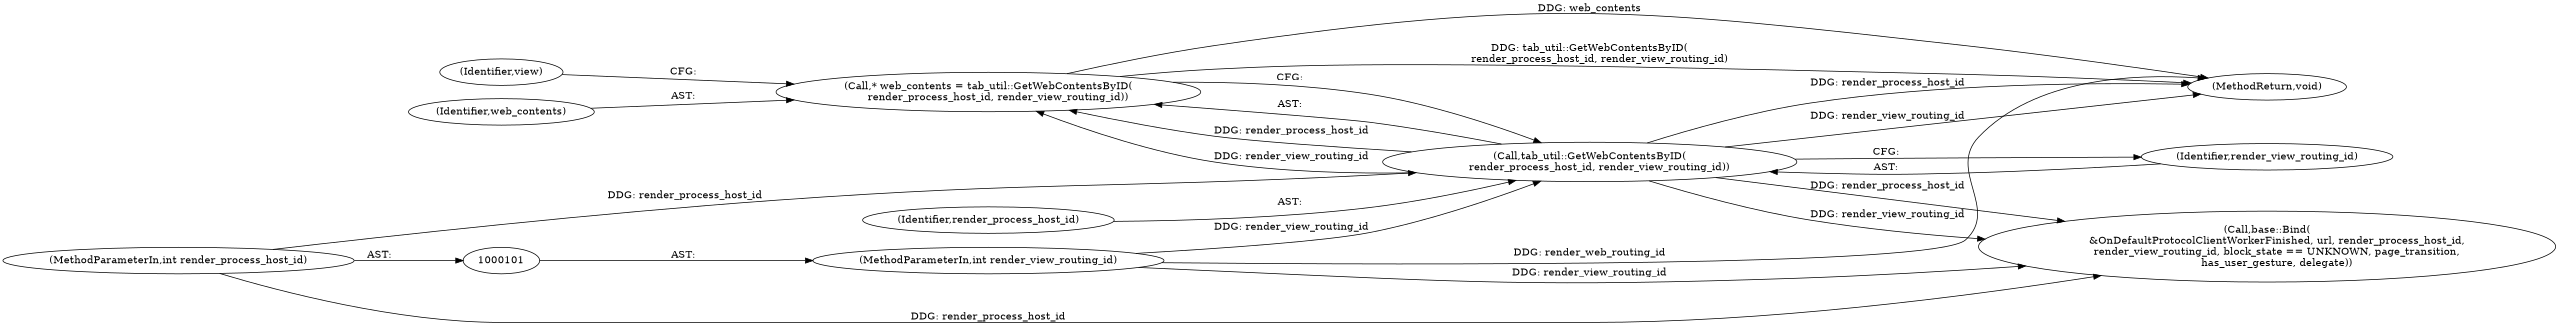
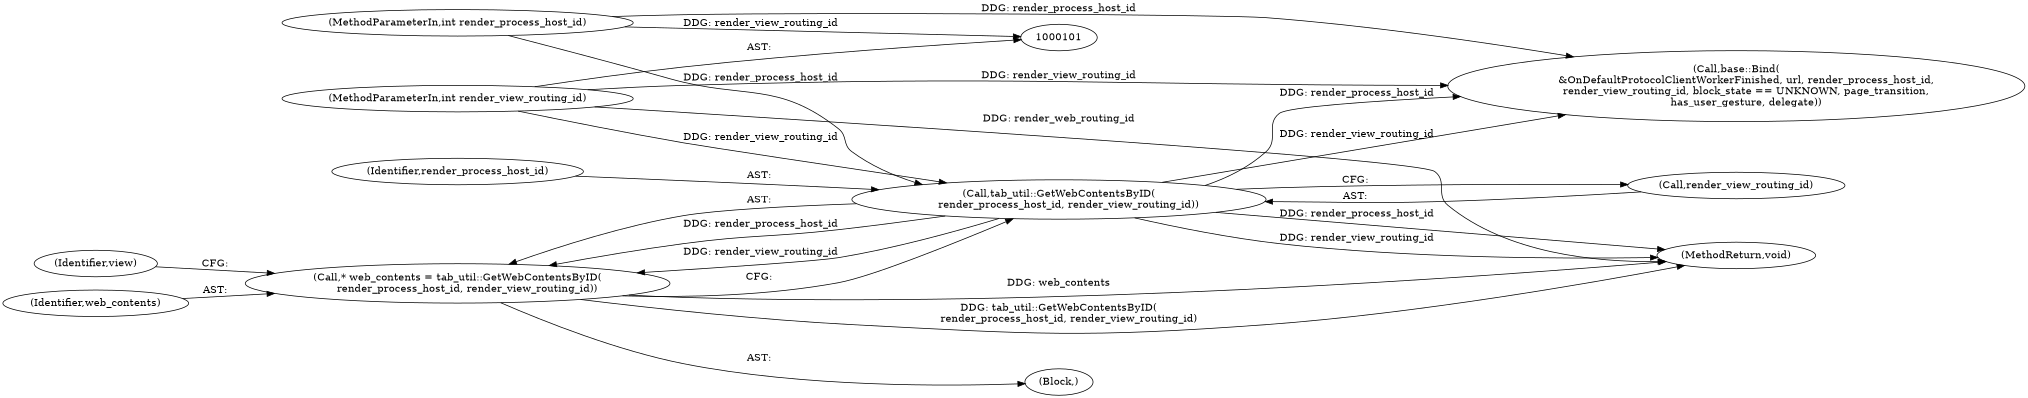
node "(Identifier,render_view_routing_id)": label "(Identifier,render_view_routing_id)" -> "(Call,render_view_routing_id)"
edge "(MethodParameterIn,int render_process_host_id)" -> "1000101": label "AST: " -> "DDG: render_view_routing_id"
edge "1000101" -> "(MethodParameterIn,int render_view_routing_id)": reversed
node "(Block,)": added
